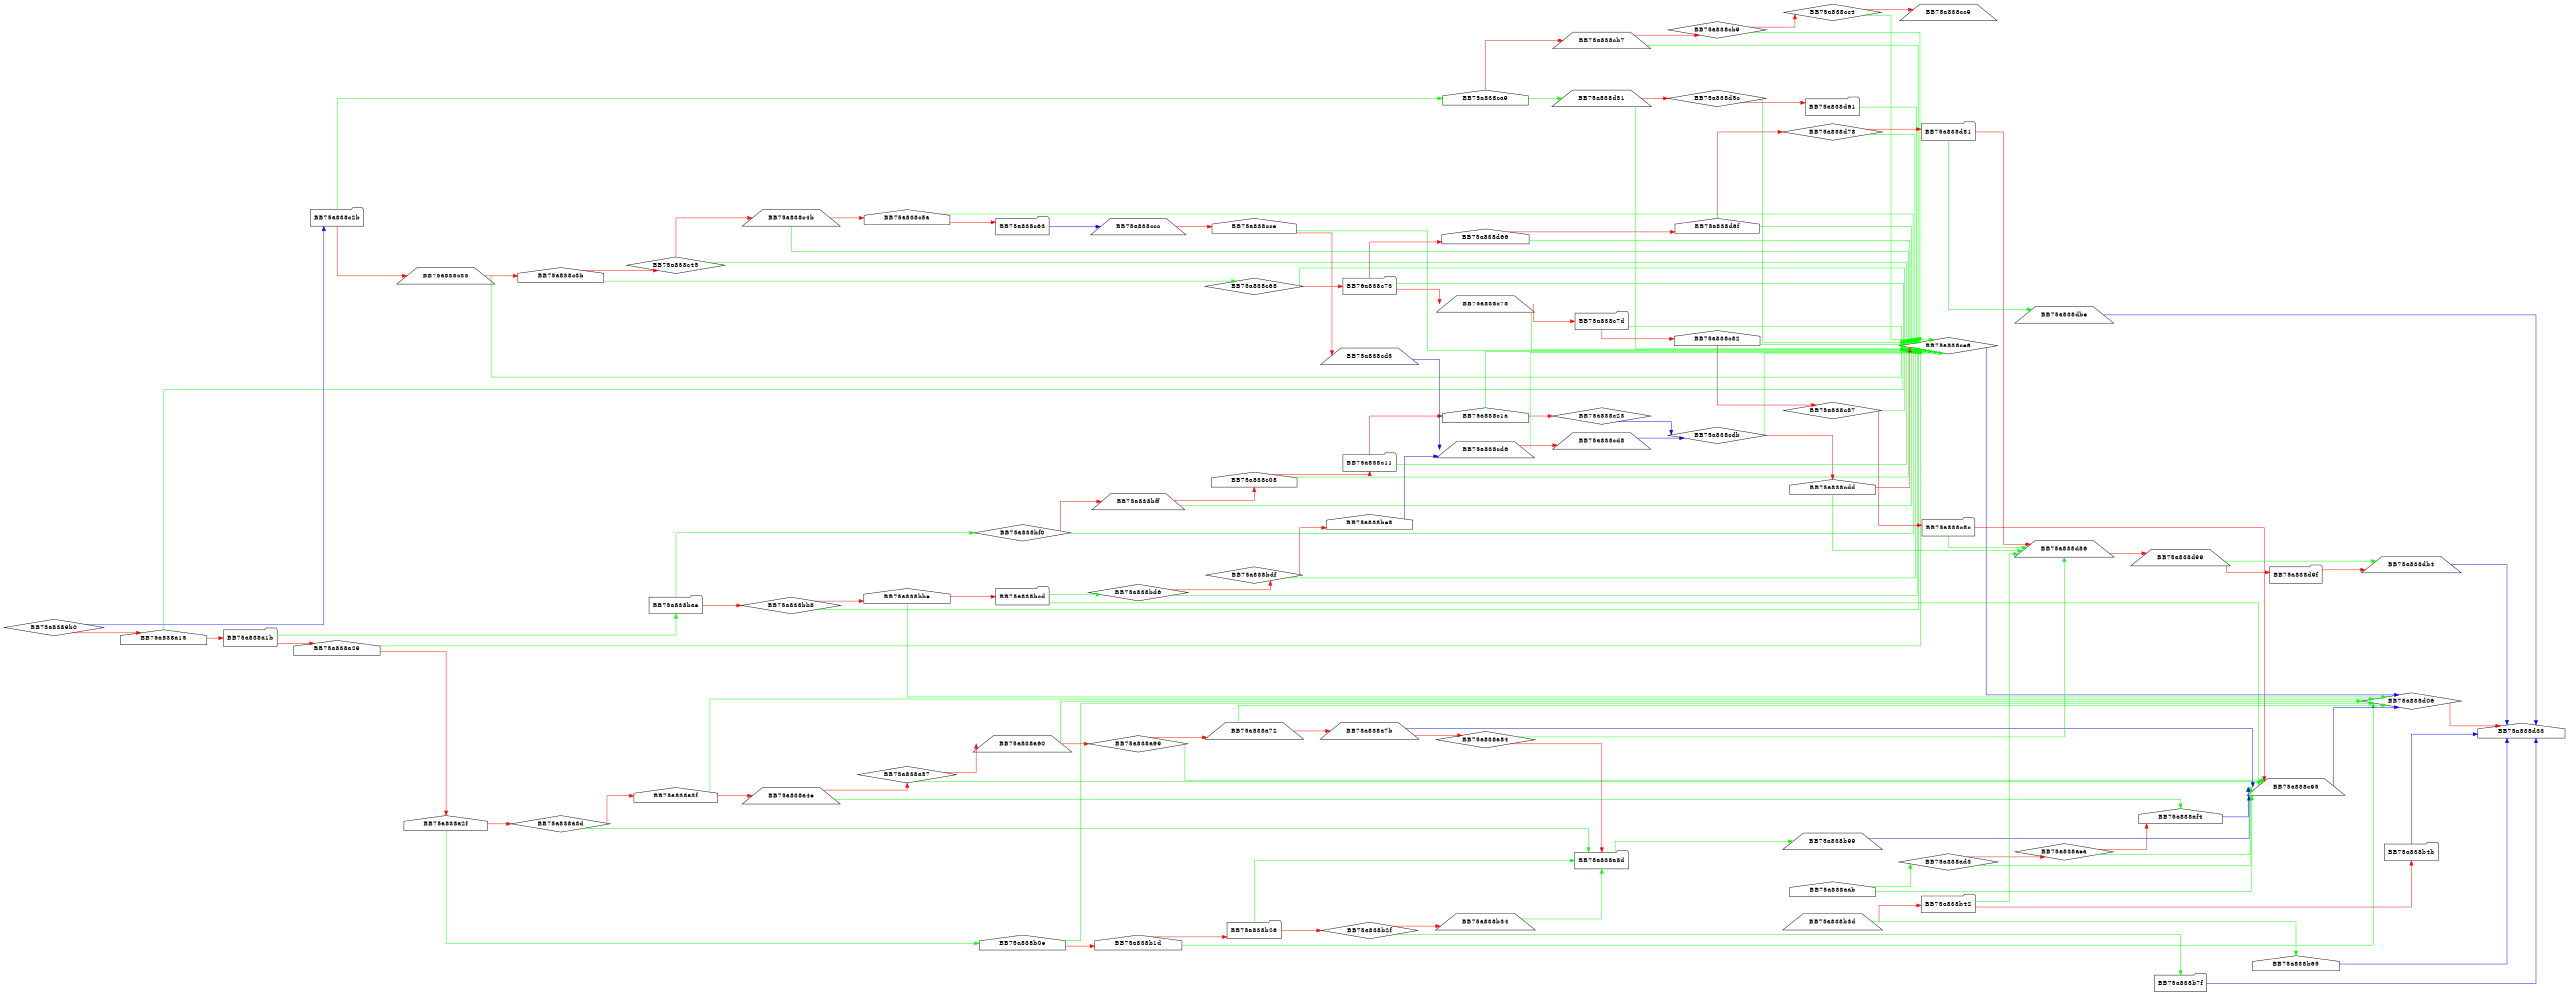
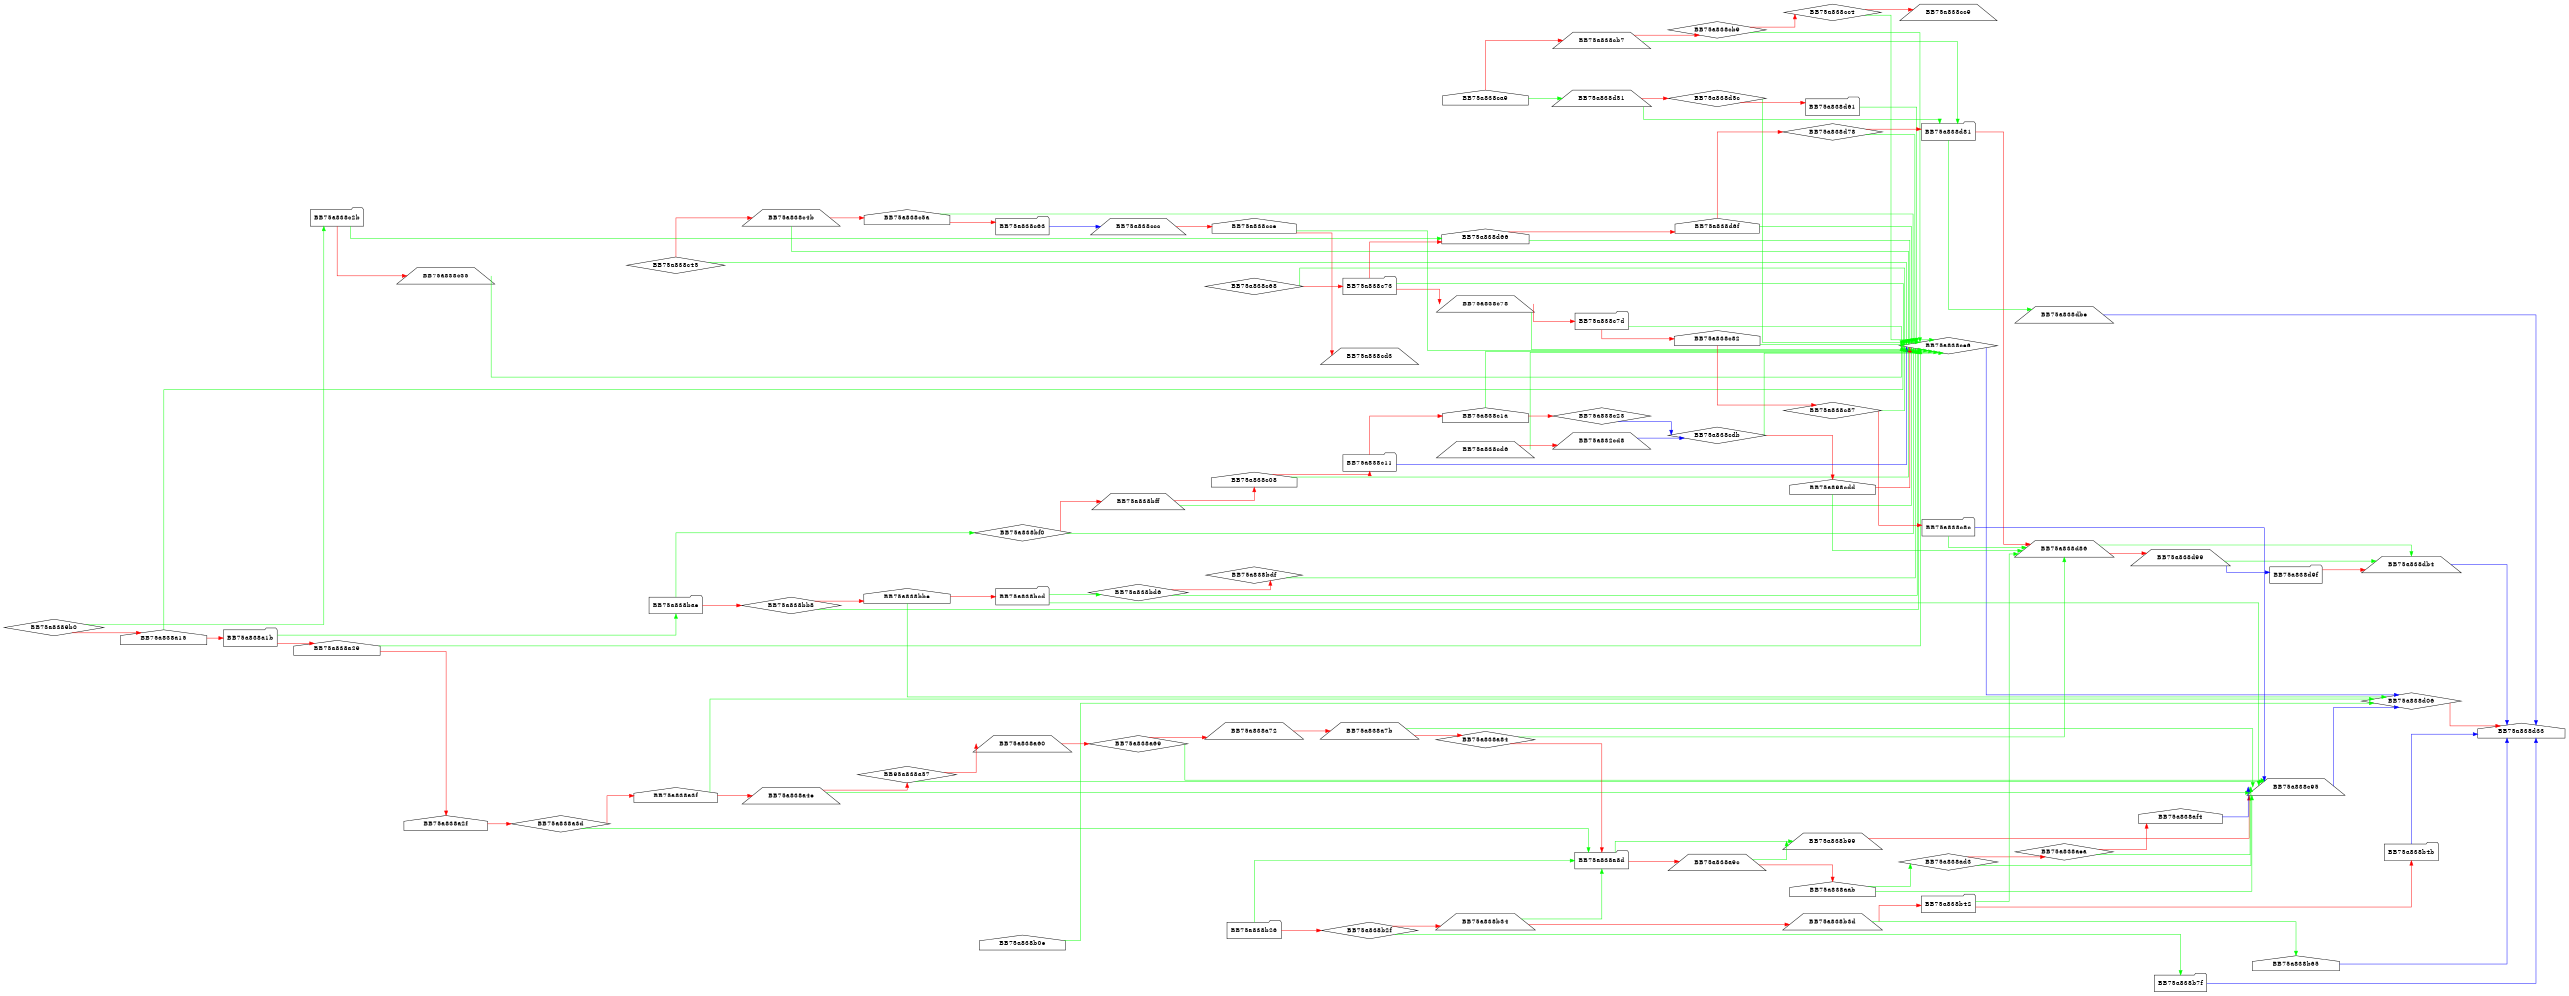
edge "BB75a838cb7" -> "BB75a838ce6": now "BB75a838cb7" -> "BB75a838d81"
edge "BB75a838c2b" -> "BB75a838ca9": now "BB75a838c2b" -> "BB75a838d66"
node "BB75a838c3b": removed
node "BB76a838c73": label "BB76a838c73" -> "BB75a838c73"
edge "BB75a838d51" -> "BB75a838ce6": now "BB75a838d51" -> "BB75a838d81"
edge "BB75a838cd3" -> "BB75a838cd6": removed
node "BB75a838cd8": label "BB75a838cd8" -> "BB75a832cd8"
edge "BB75a838c11" -> "BB75a838ce6": color green -> blue
node "BB75a838cdd": label "BB75a838cdd" -> "BB75a898cdd"
node "BB75a838be8": removed
edge "BB75a838c8c" -> "BB75a838c95": color red -> blue
edge "BB75a838d86" -> "BB75a838db4": added
edge "BB75a8389b0" -> "BB75a838c2b": color blue -> green
edge "BB75a838d99" -> "BB75a838d9f": color red -> blue
edge "BB75a838a60" -> "BB75a838d06": removed
edge "BB75a838a72" -> "BB75a838d06": removed
edge "BB75a838a7b" -> "BB75a838c95": color blue -> green
node "BB75a838a57": label "BB75a838a57" -> "BB95a838a57"
edge "BB75a838a4e" -> "BB75a838af4": now "BB75a838a4e" -> "BB75a838c95"
edge "BB75a838b99" -> "BB75a838c95": color blue -> red
node "BB75a838a9c": added
edge "BB75a838b34" -> "BB75a838b3d": added
edge "BB75a838a2f" -> "BB75a838b0e": removed
node "BB75a838b1d": removed
